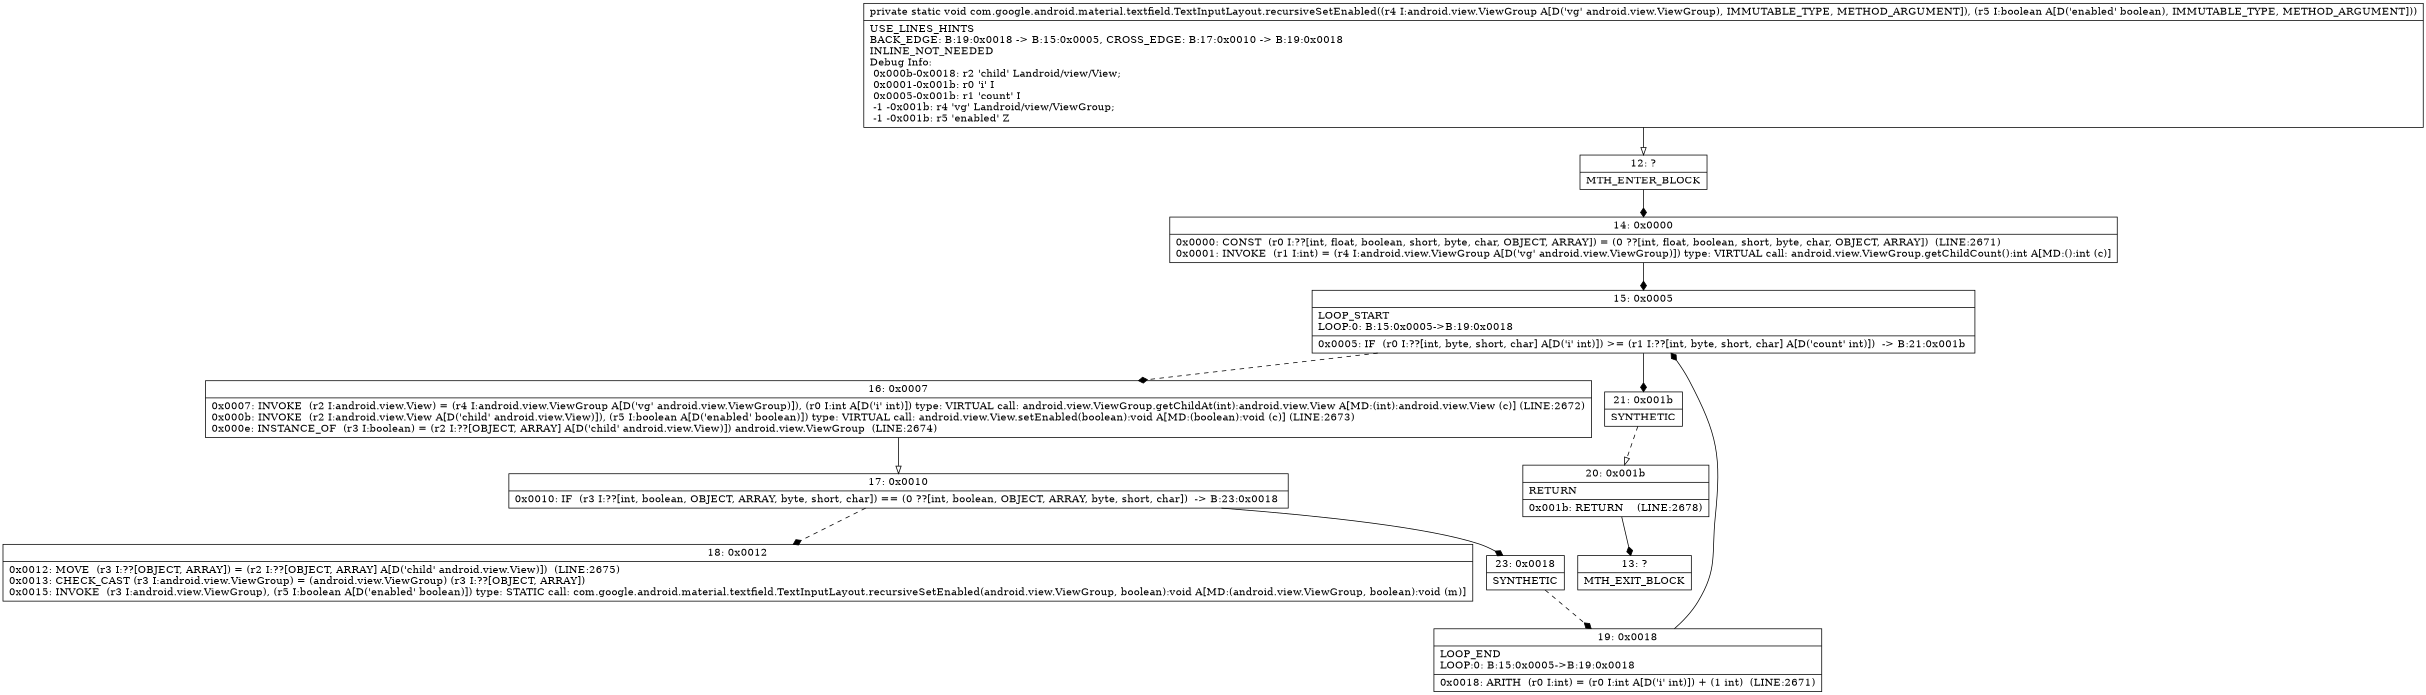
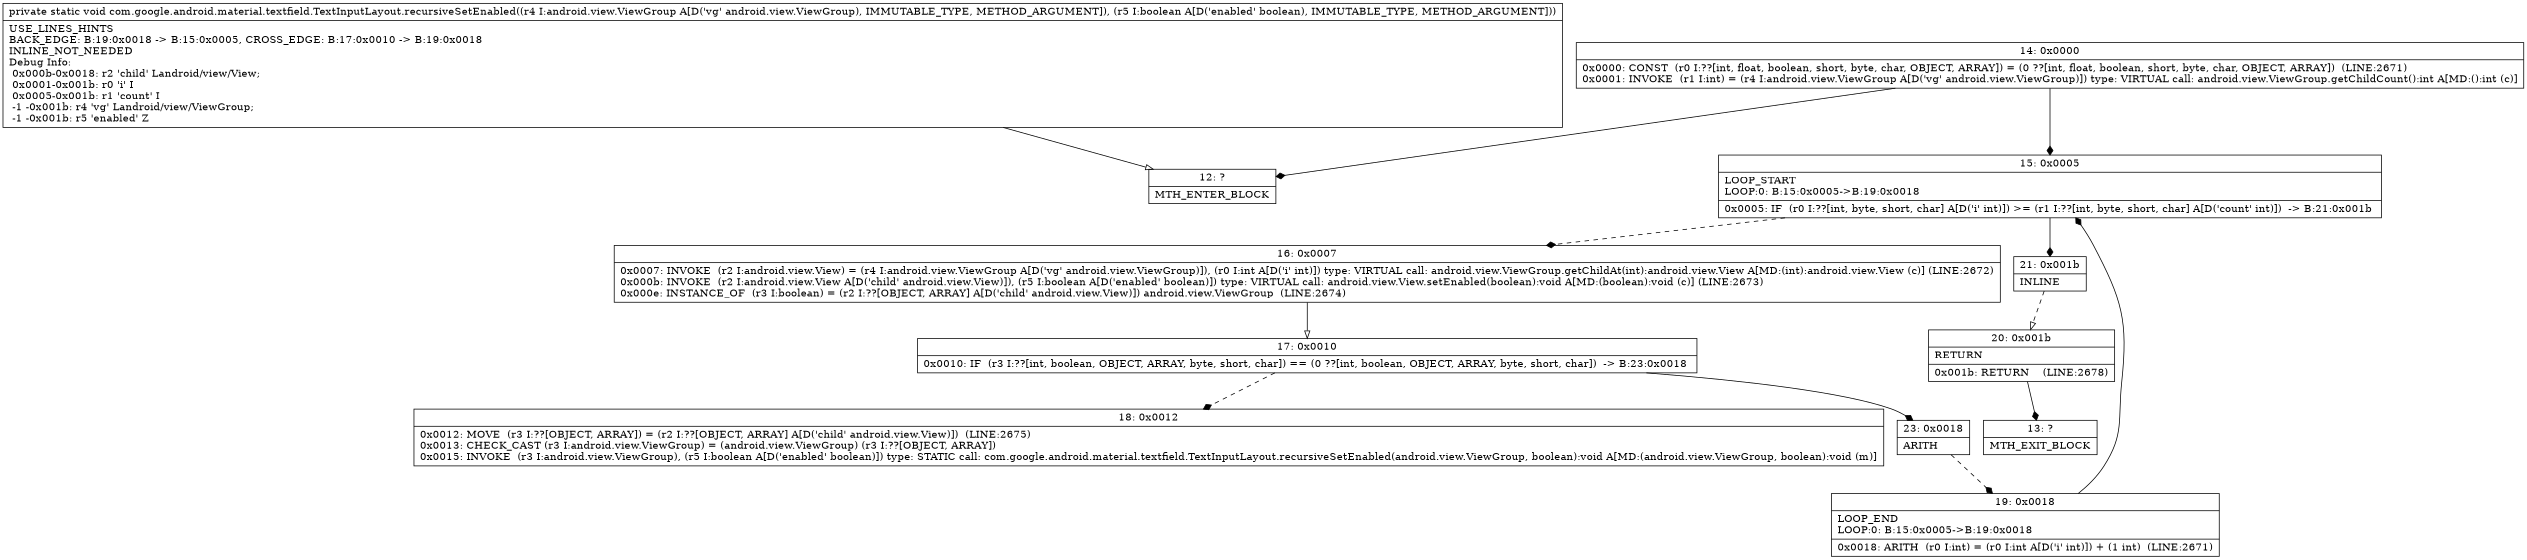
edge "12: ?" -> "14: 0x0000": reversed
node "21: 0x001b": text "SYNTHETIC" -> "INLINE"
node "23: 0x0018": text "SYNTHETIC" -> "ARITH"
